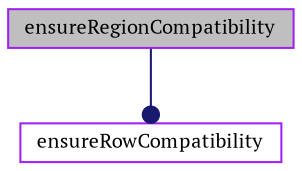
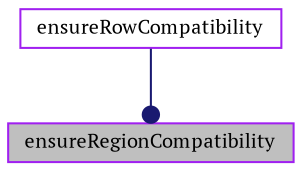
edge "ensureRegionCompatibility" -> "ensureRowCompatibility": reversed
